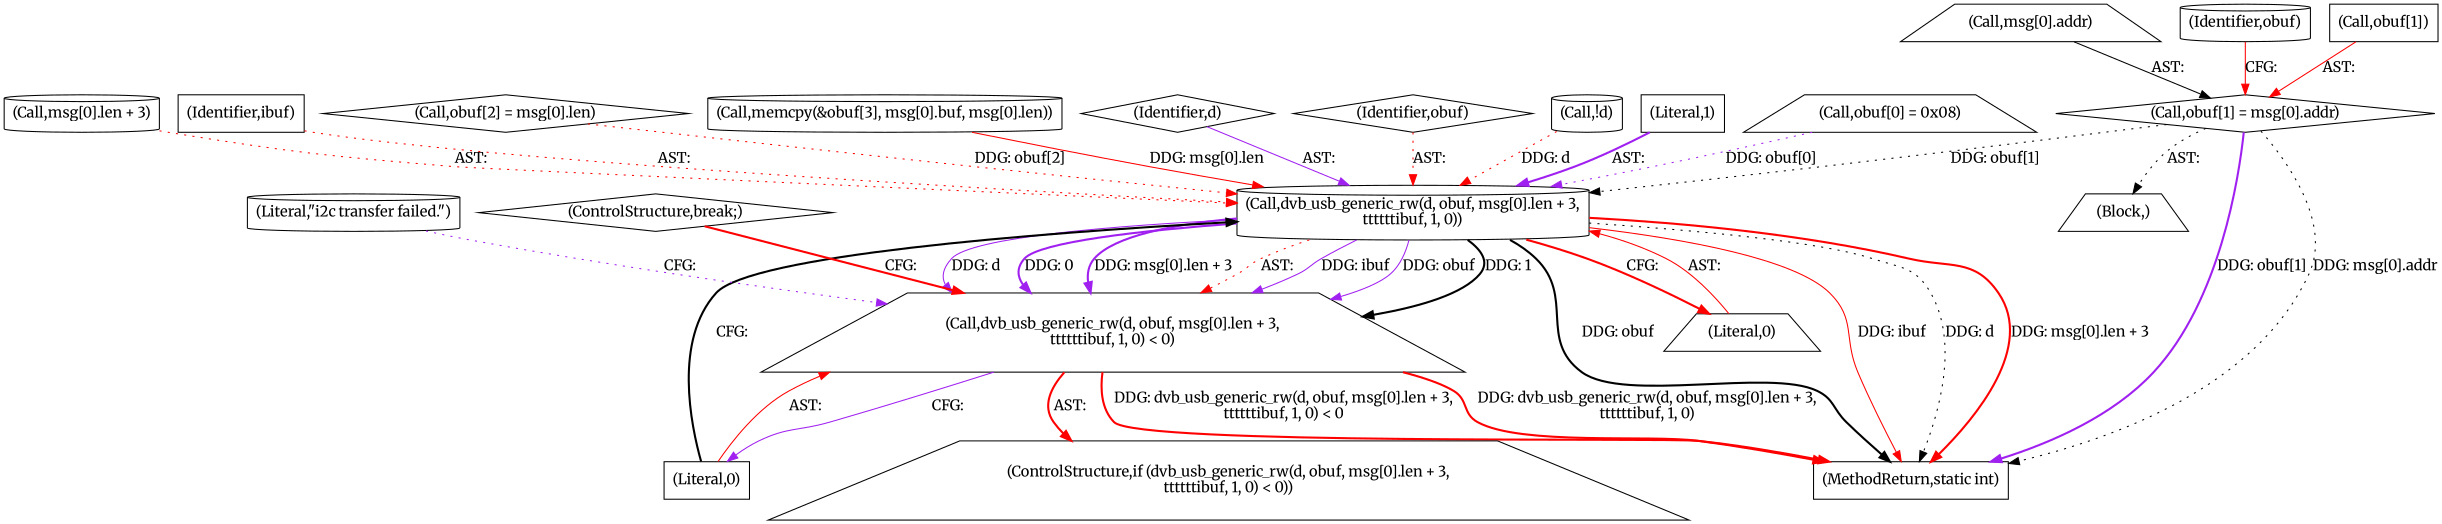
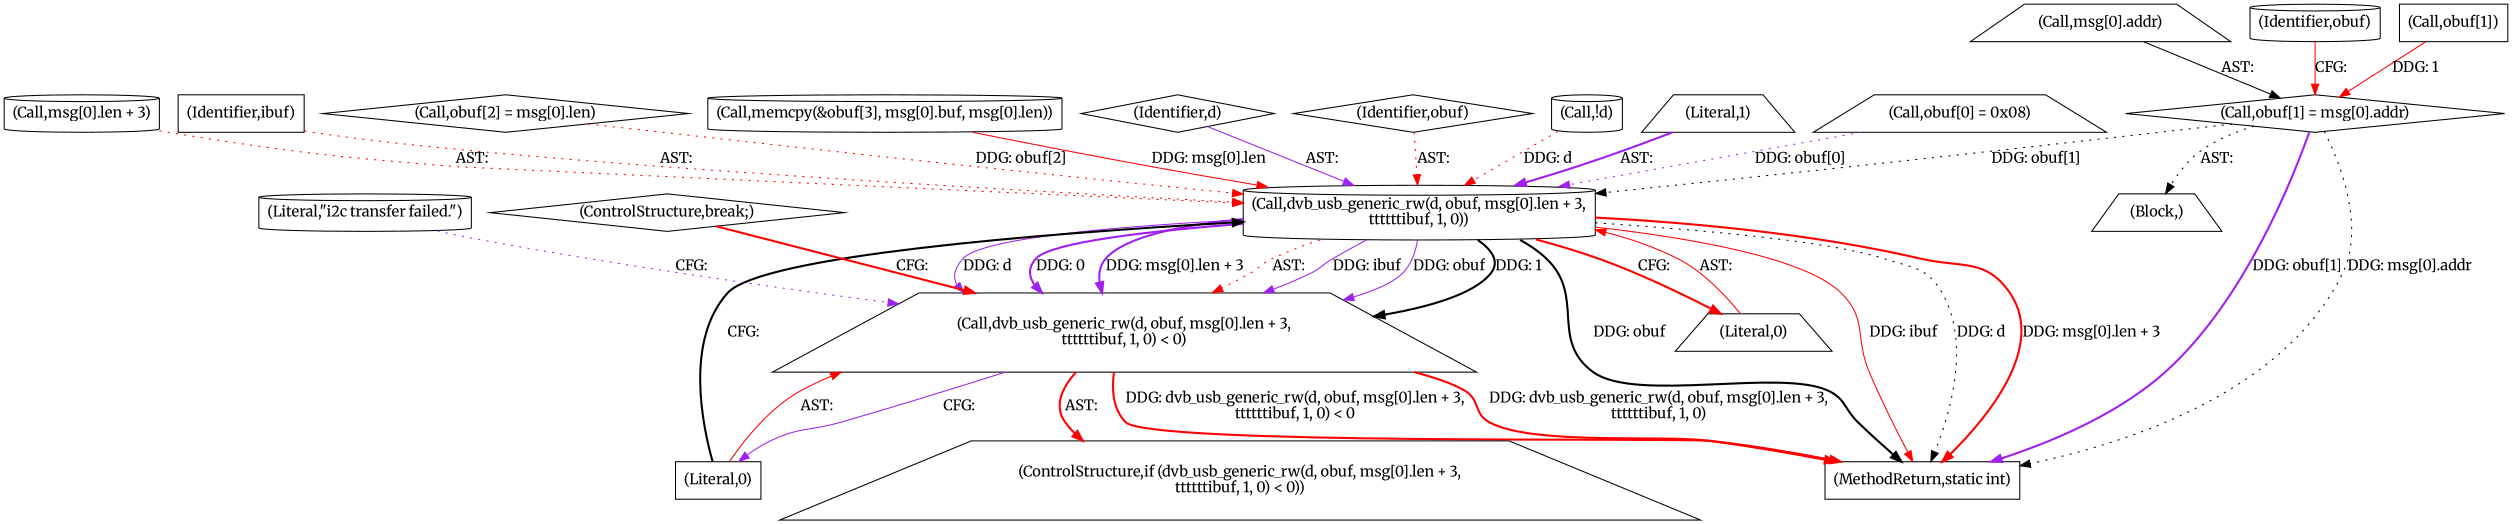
edge "(Call,obuf[1])" -> "(Call,obuf[1] = msg[0].addr)": label "AST: " -> "DDG: 1"
node "(Literal,1)": shape box -> trapezium
